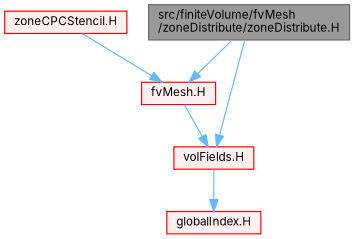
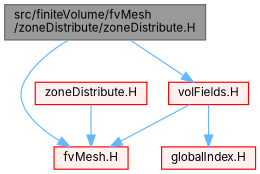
node "zoneCPCStencil.H": label "zoneCPCStencil.H" -> "zoneDistribute.H"
edge "fvMesh.H" -> "volFields.H": reversed
